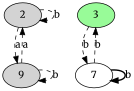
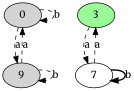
node "2": label "2" -> "0"
edge "3" -> "7": label "b" -> "a"
edge "7" -> "3": label "b" -> "a"
